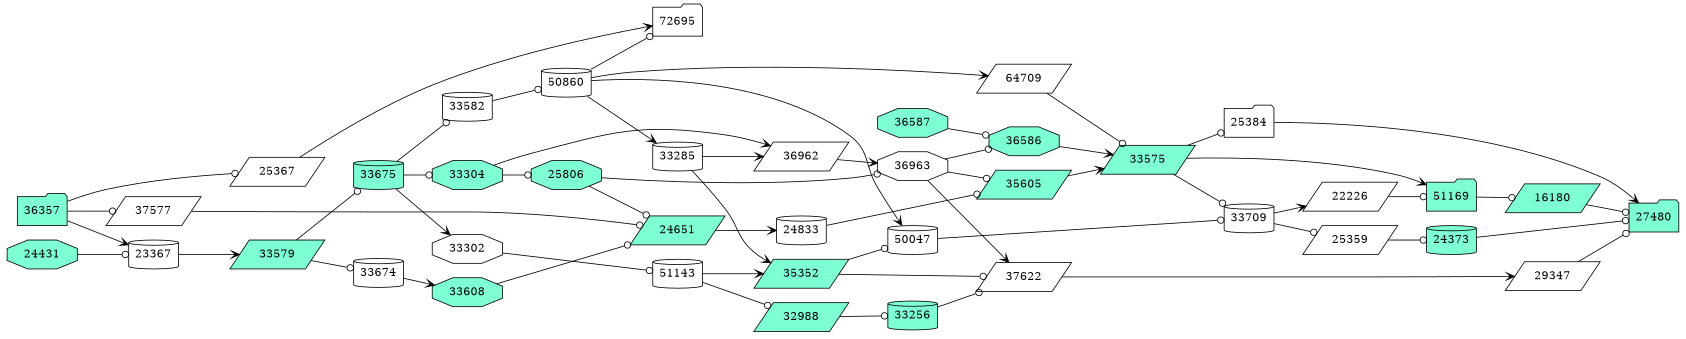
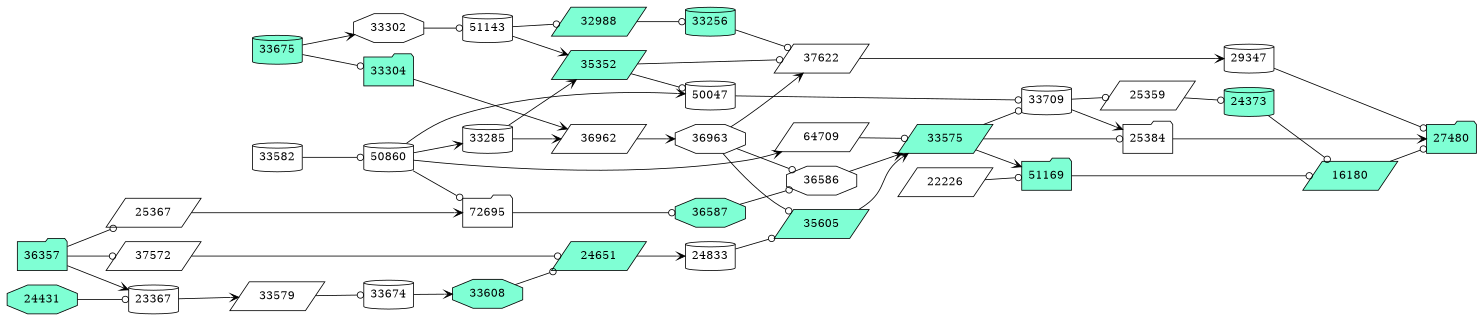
node "36586": fillcolor aquamarine -> white
edge "33675" -> "33582": removed
node "33304": shape octagon -> folder
node "25806": removed
edge "33709" -> "22226": now "33709" -> "25384"
node "37577": label "37577" -> "37572"
edge "72695" -> "36587": added
edge "33579" -> "33675": removed
edge "24373" -> "27480": now "24373" -> "16180"
node "33579": fillcolor aquamarine -> white
node "29347": shape parallelogram -> cylinder
